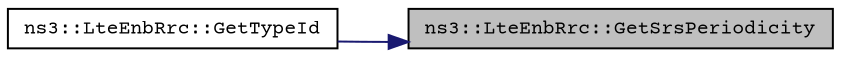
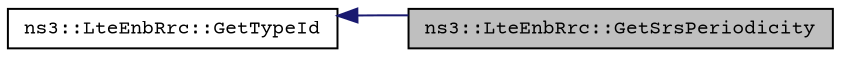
edge "ns3::LteEnbRrc::GetTypeId" -> "ns3::LteEnbRrc::GetSrsPeriodicity": reversed
